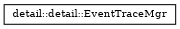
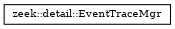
node "detail::detail::EventTraceMgr": label "detail::detail::EventTraceMgr" -> "zeek::detail::EventTraceMgr"
